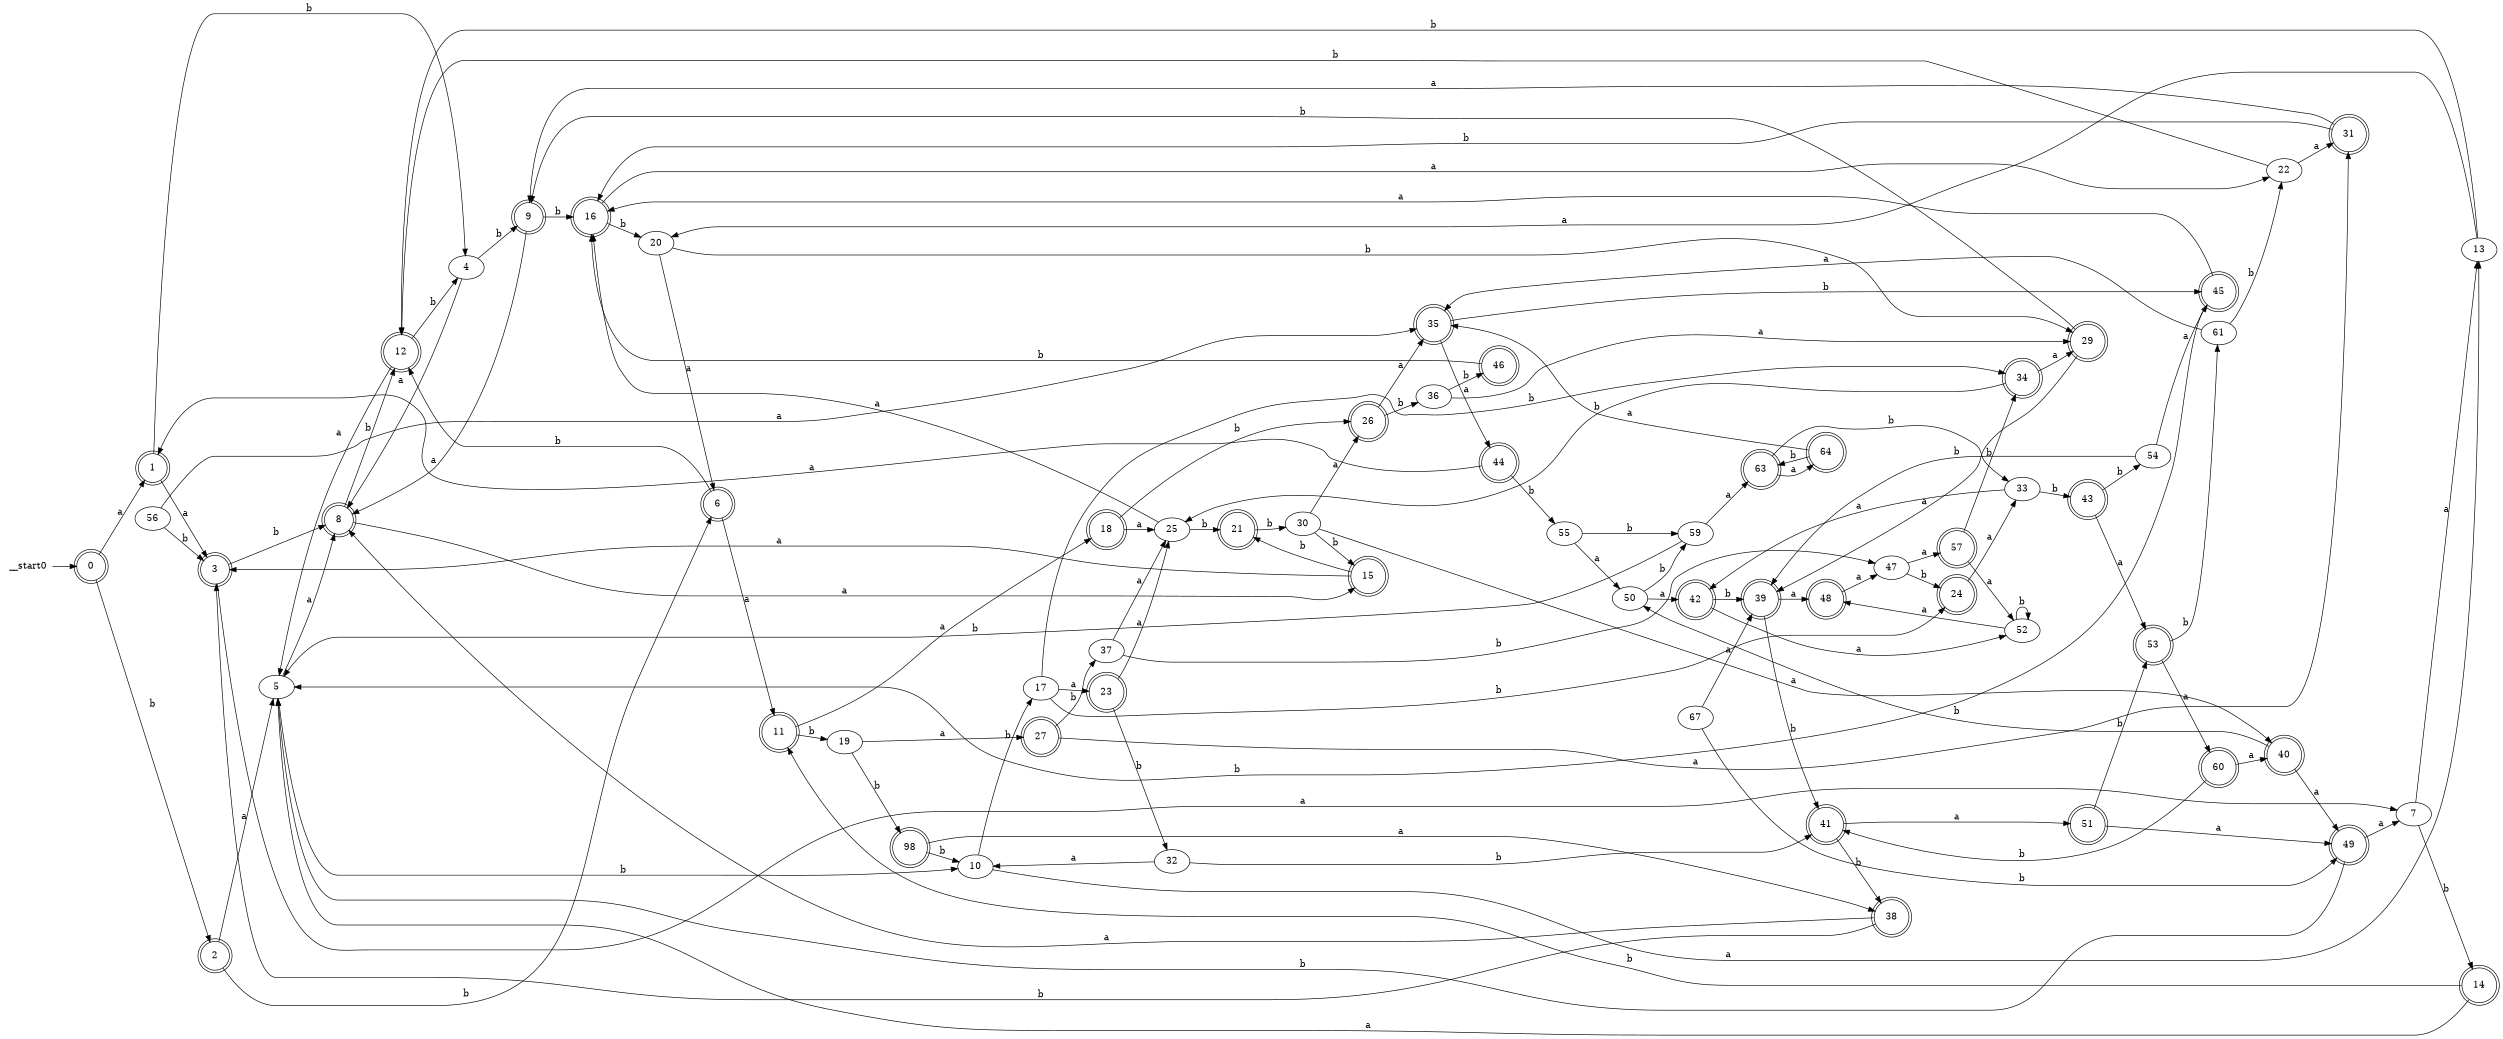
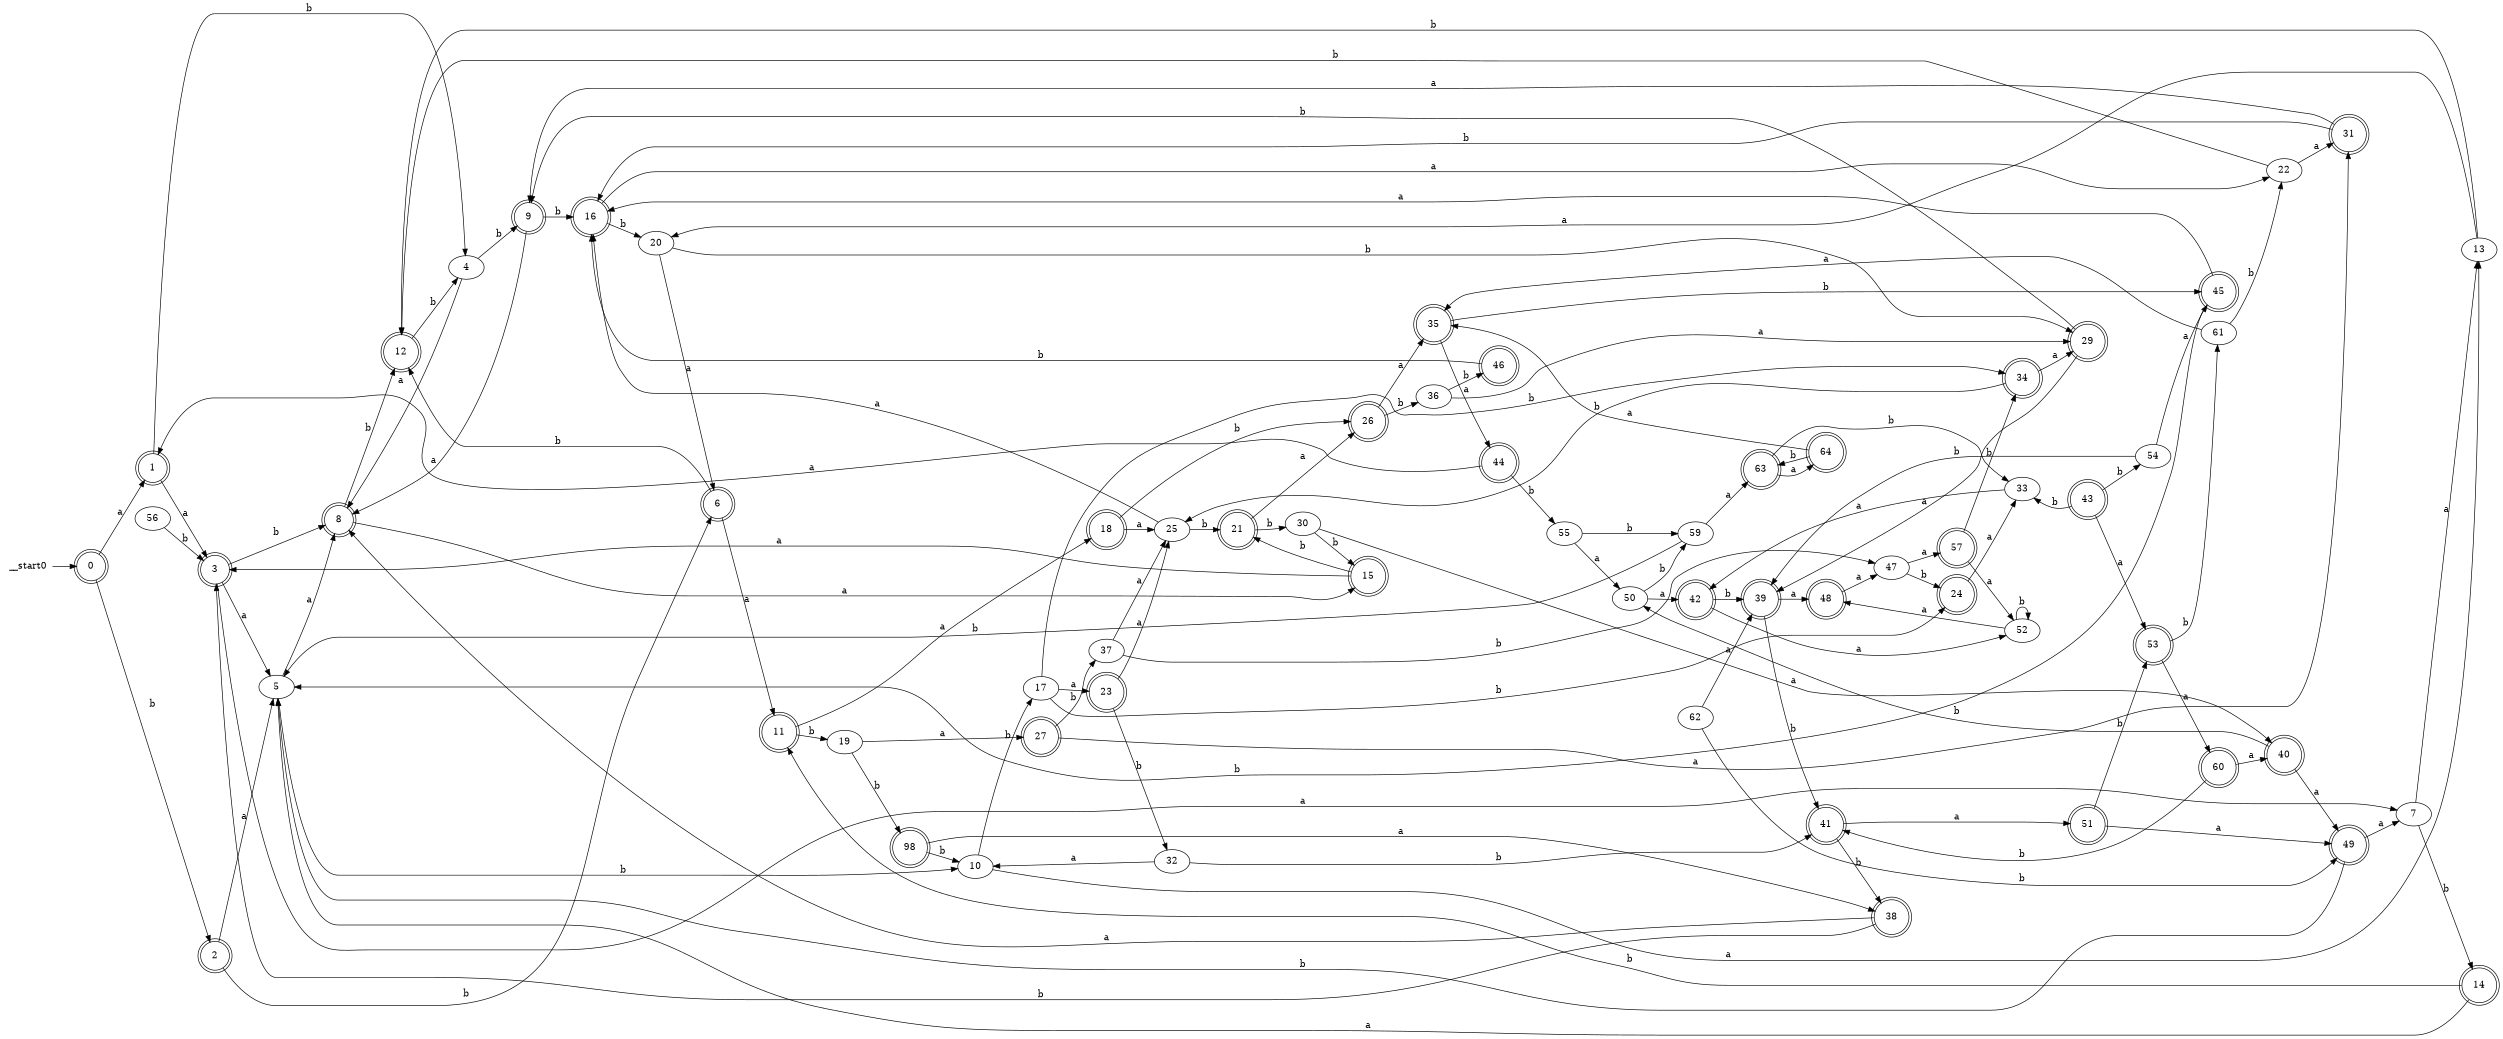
edge "56" -> "35": removed, label "a"
edge "30" -> "26": now "21" -> "26"
edge "33" -> "43": reversed
edge "12" -> "5": now "3" -> "5"
node "67": label "67" -> "62"
